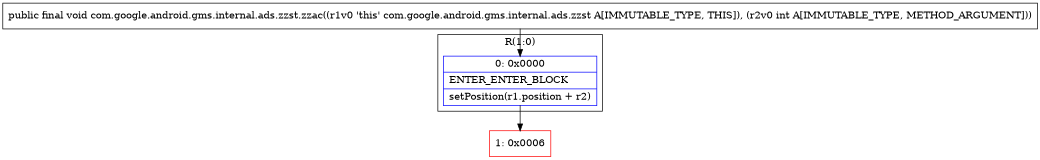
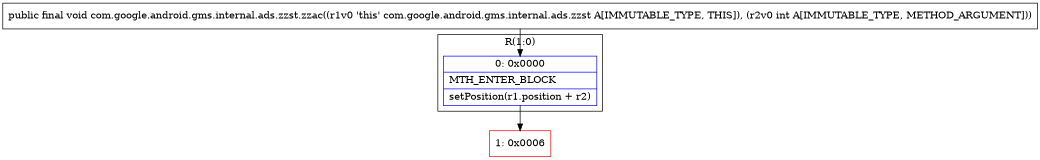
node "0: 0x0000": text "ENTER_ENTER_BLOCK" -> "MTH_ENTER_BLOCK"
